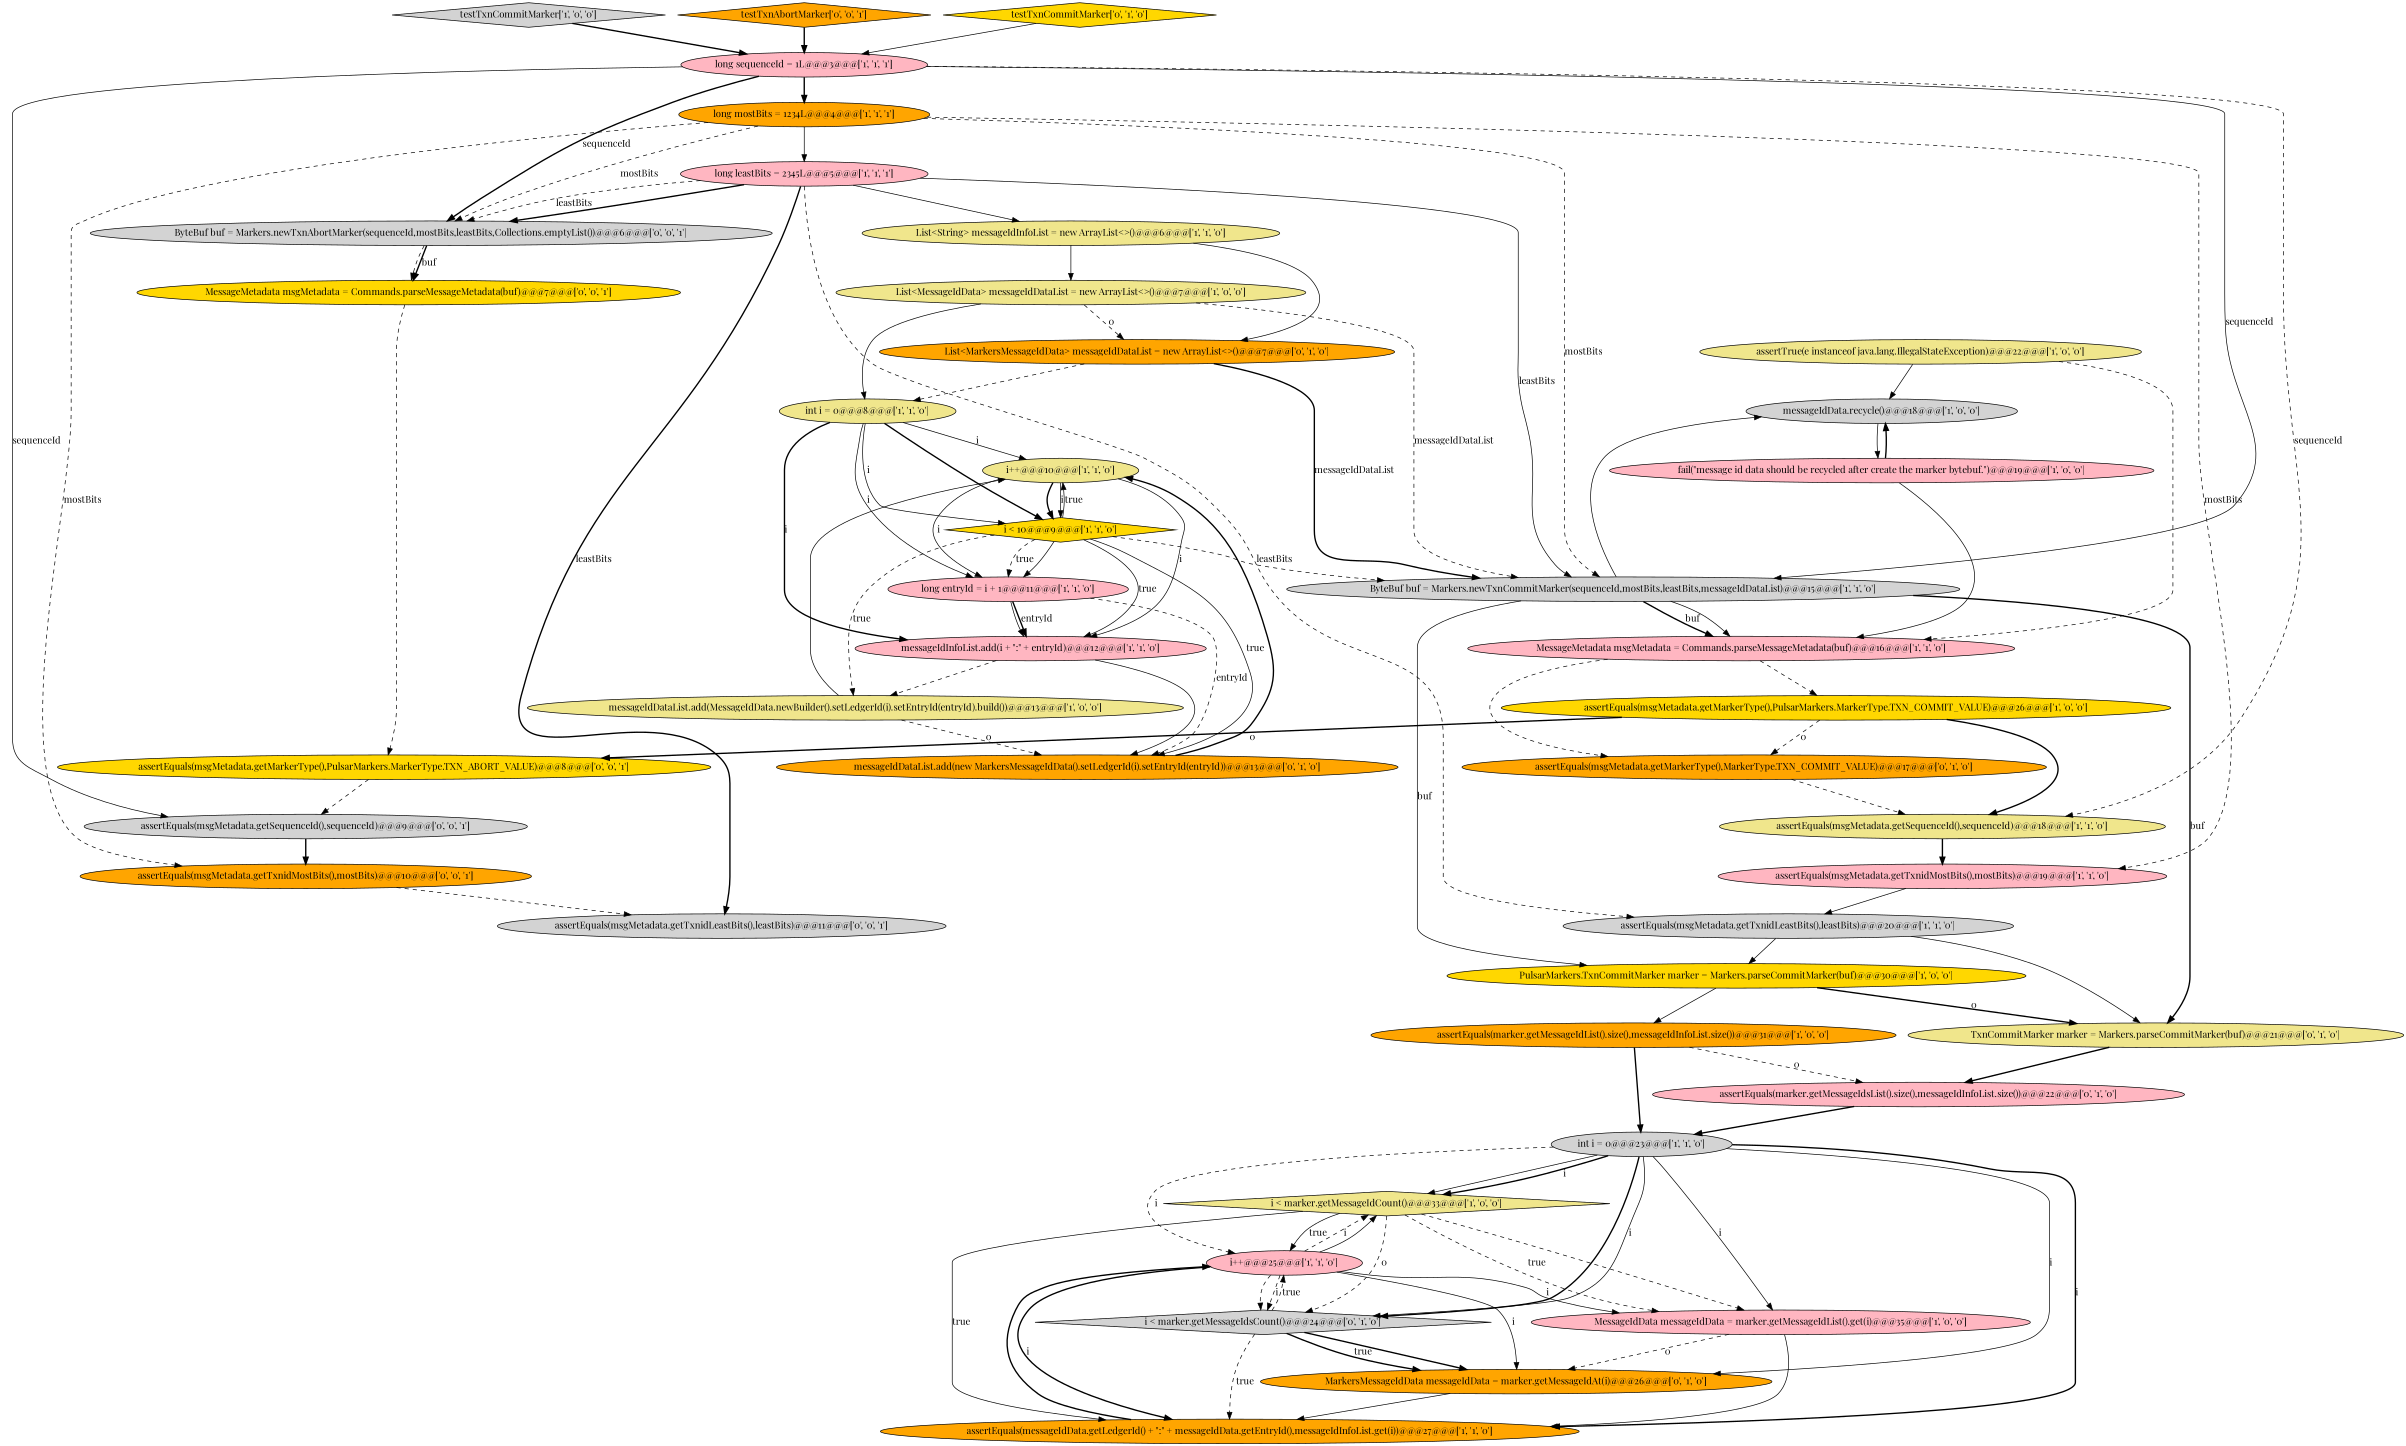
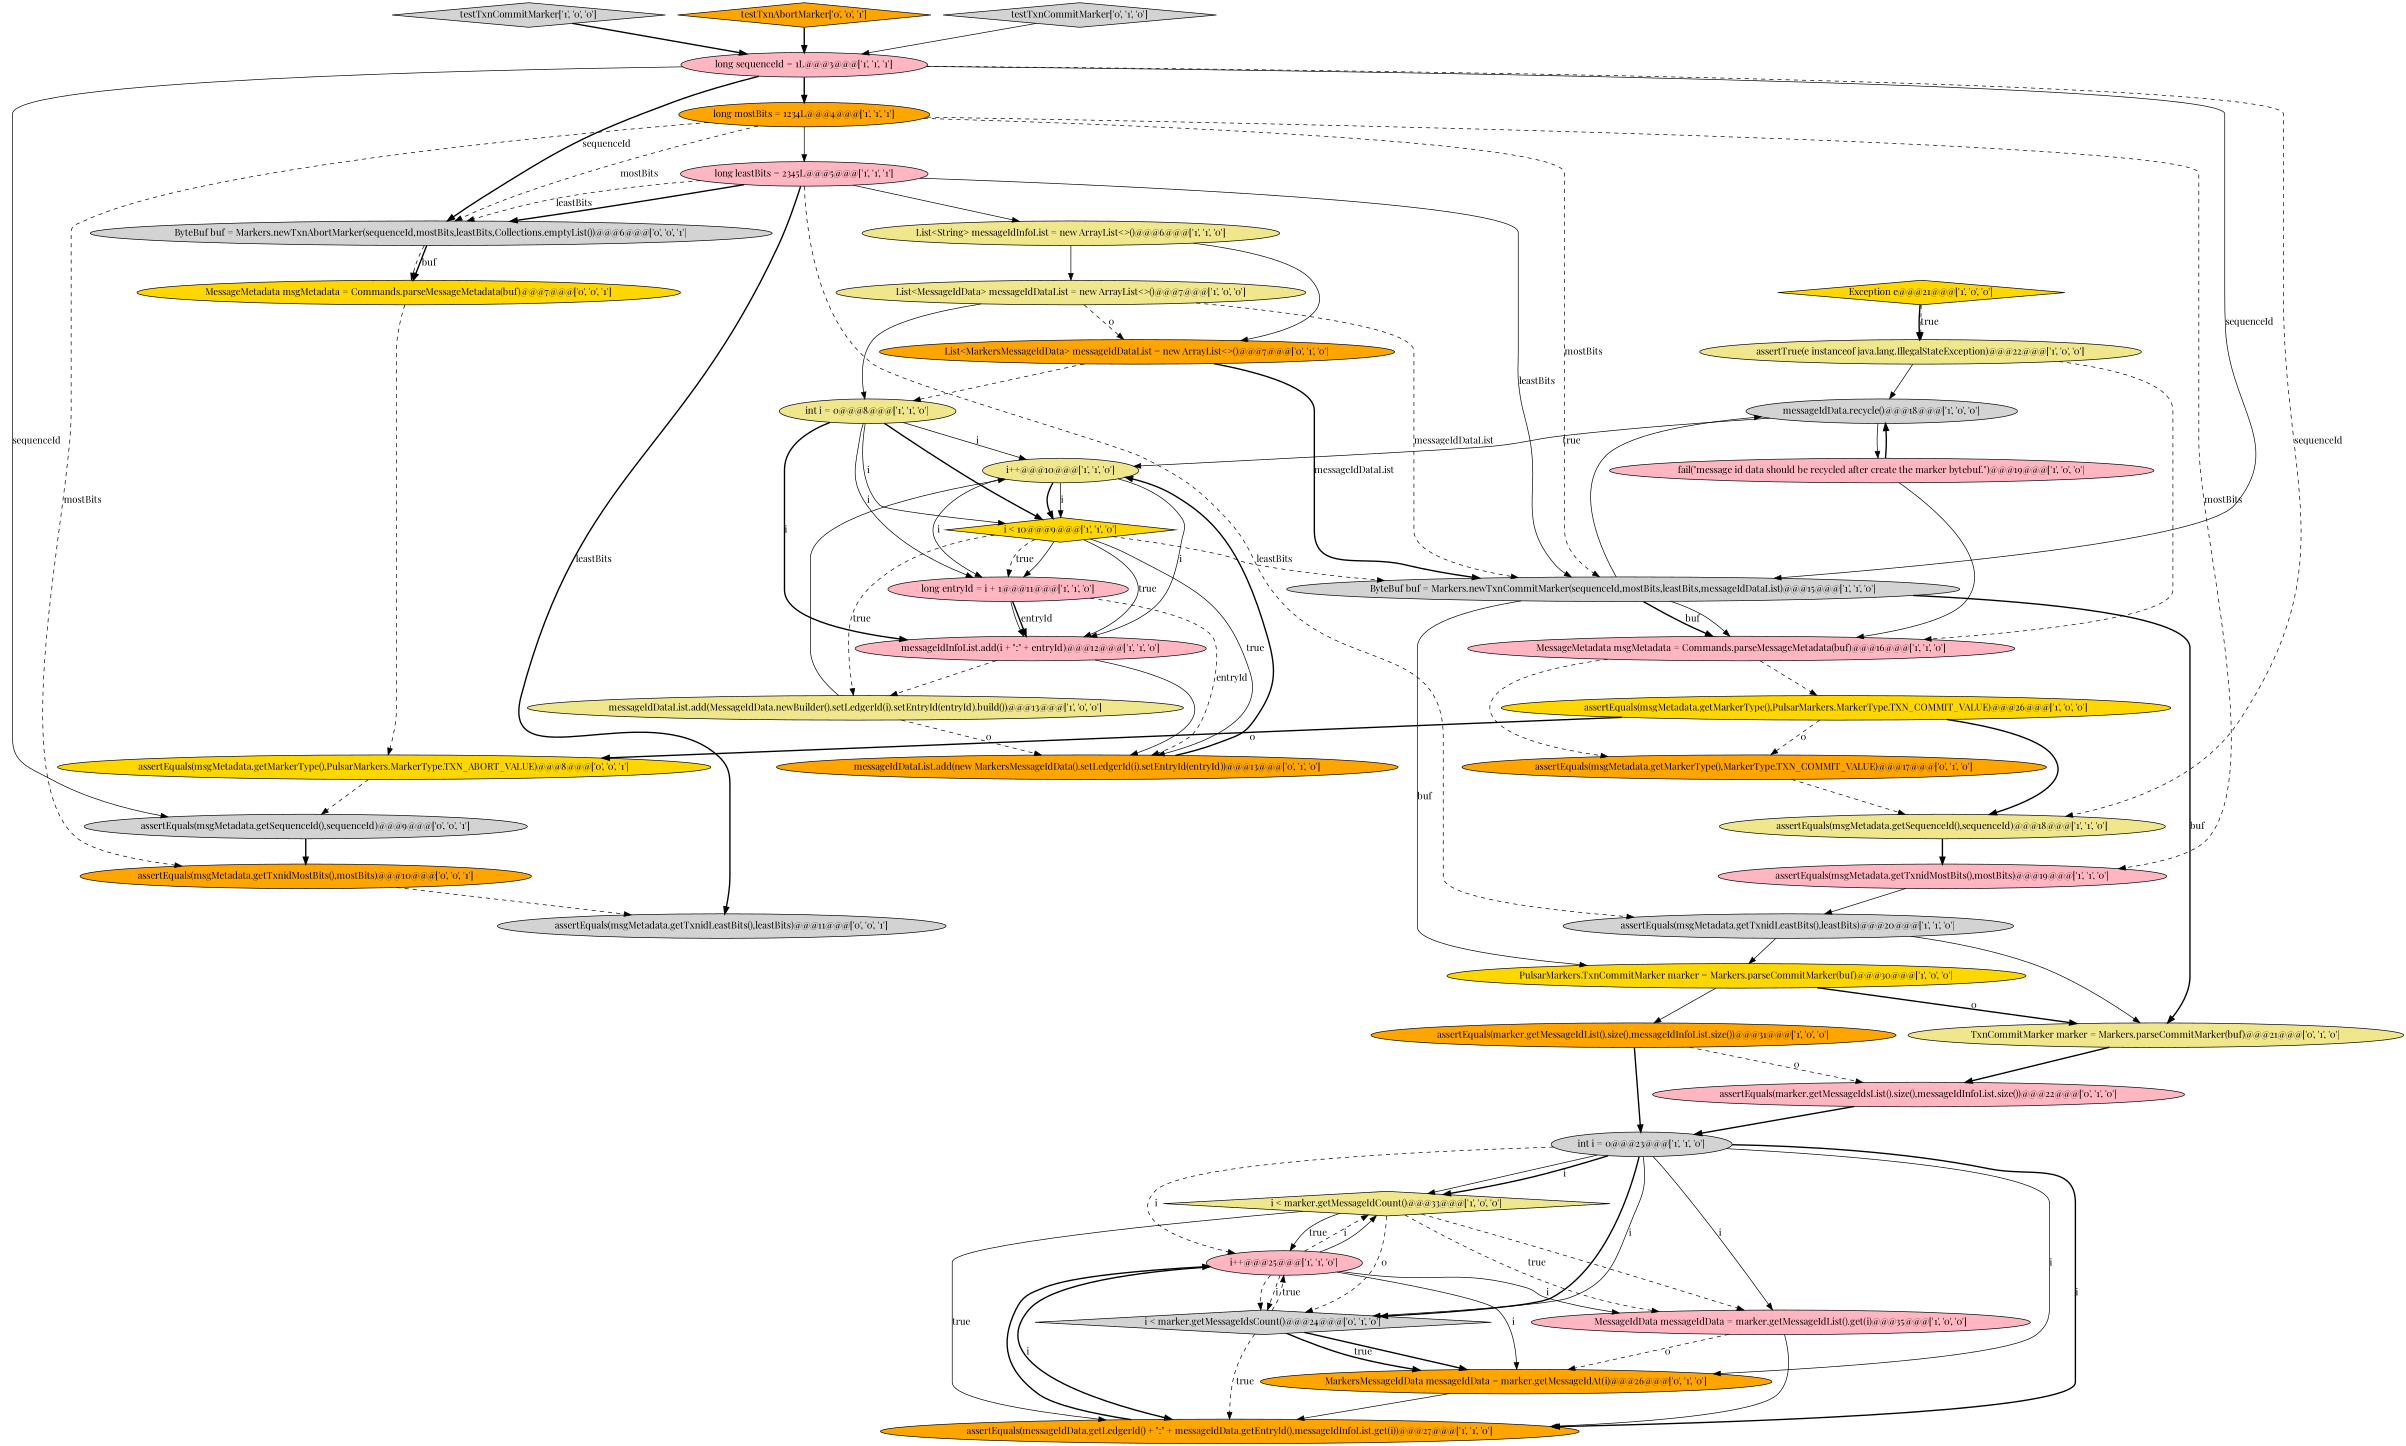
node "testTxnCommitMarker['0', '1', '0']": fillcolor gold -> lightgrey
node "Exception e@@@21@@@['1', '0', '0']": added
edge "i < 10@@@9@@@['1', '1', '0']" -> "i++@@@10@@@['1', '1', '0']": now "messageIdData.recycle()@@@18@@@['1', '0', '0']" -> "i++@@@10@@@['1', '1', '0']"
